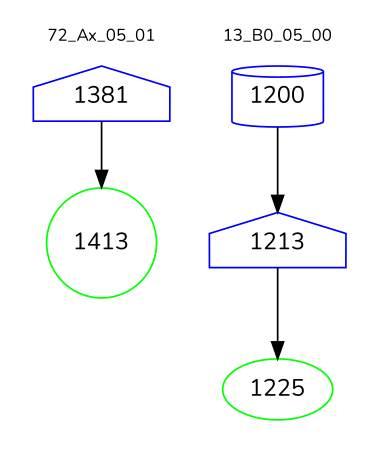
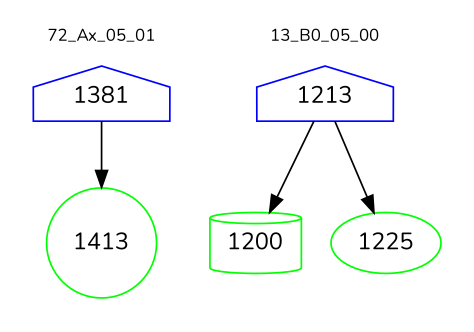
node "1200": color blue -> green
edge "1200" -> "1213": reversed
